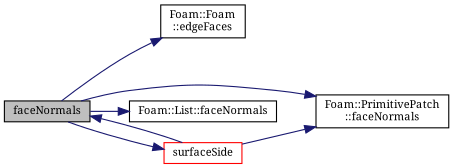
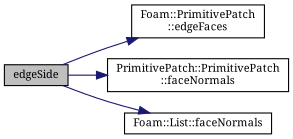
node "Foam::Foam ::edgeFaces": label "Foam::Foam ::edgeFaces" -> "Foam::PrimitivePatch ::edgeFaces"
node "faceNormals": label "faceNormals" -> "edgeSide"
node "Foam::PrimitivePatch ::faceNormals": label "Foam::PrimitivePatch ::faceNormals" -> "PrimitivePatch::PrimitivePatch ::faceNormals"
node "surfaceSide": removed
